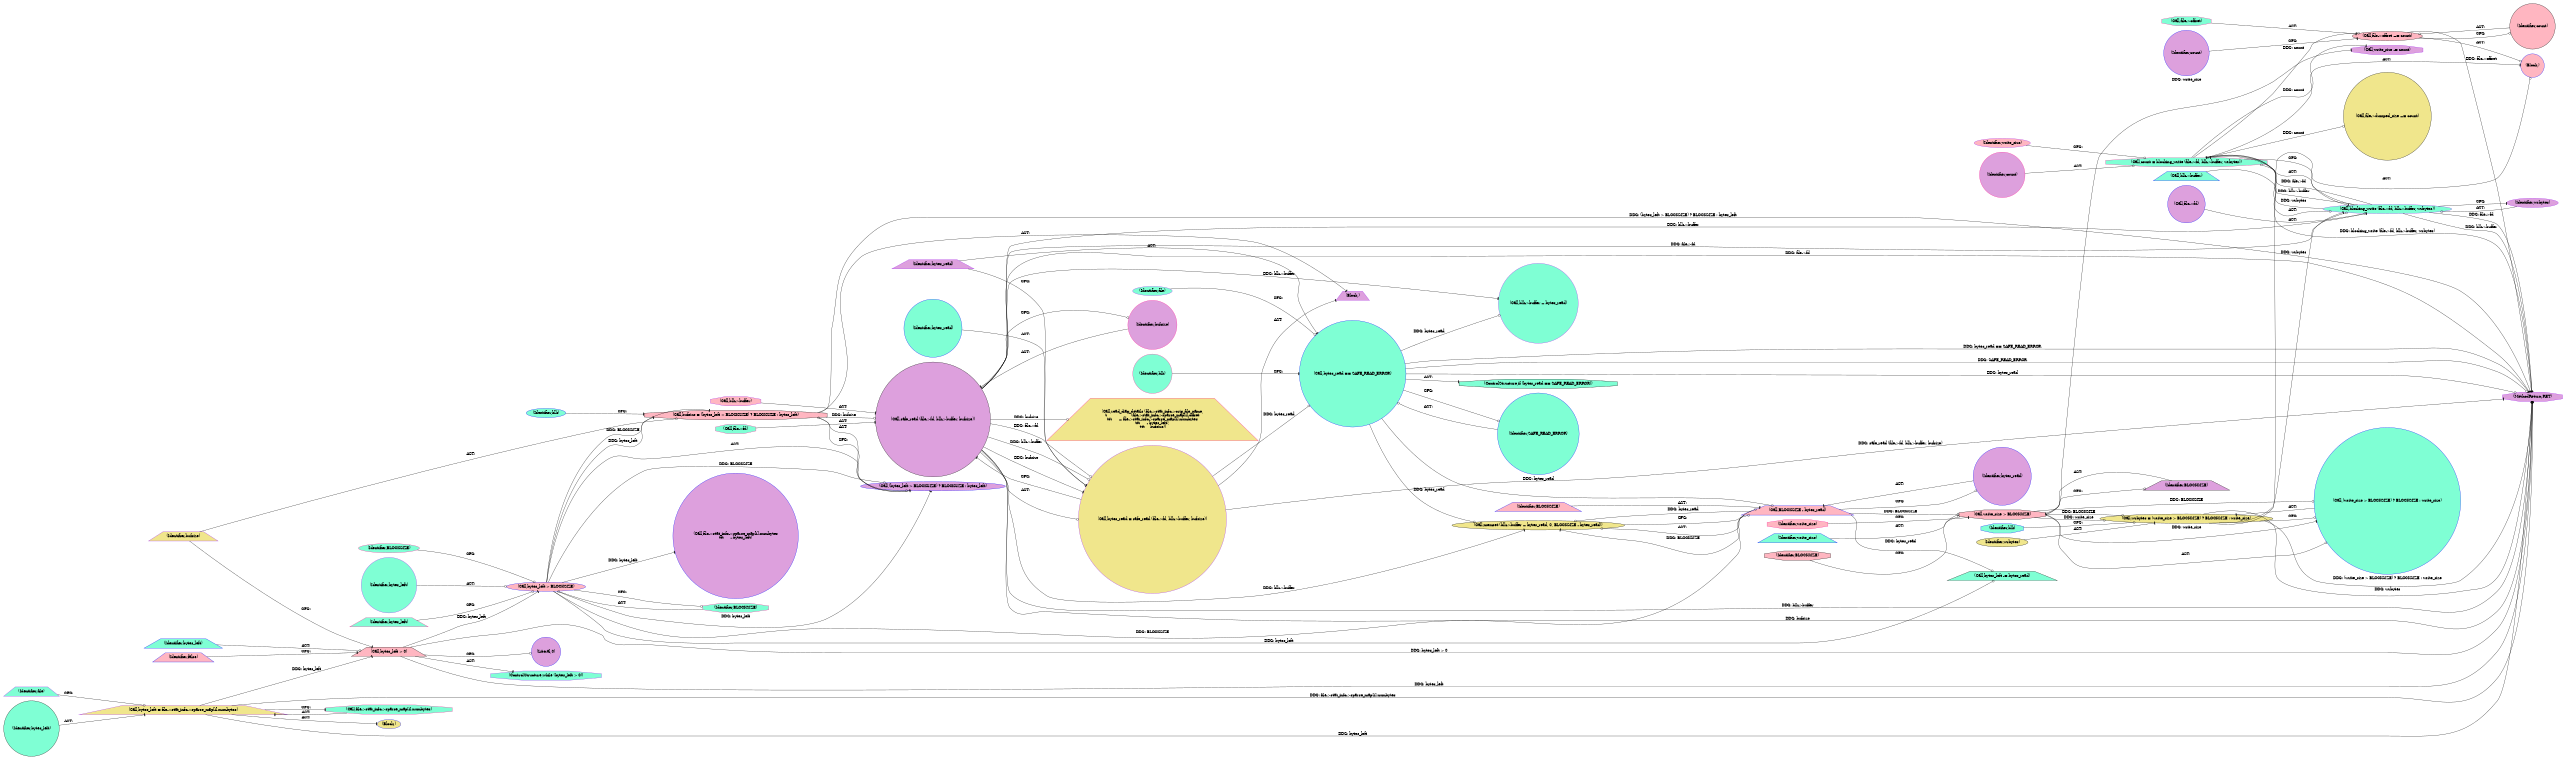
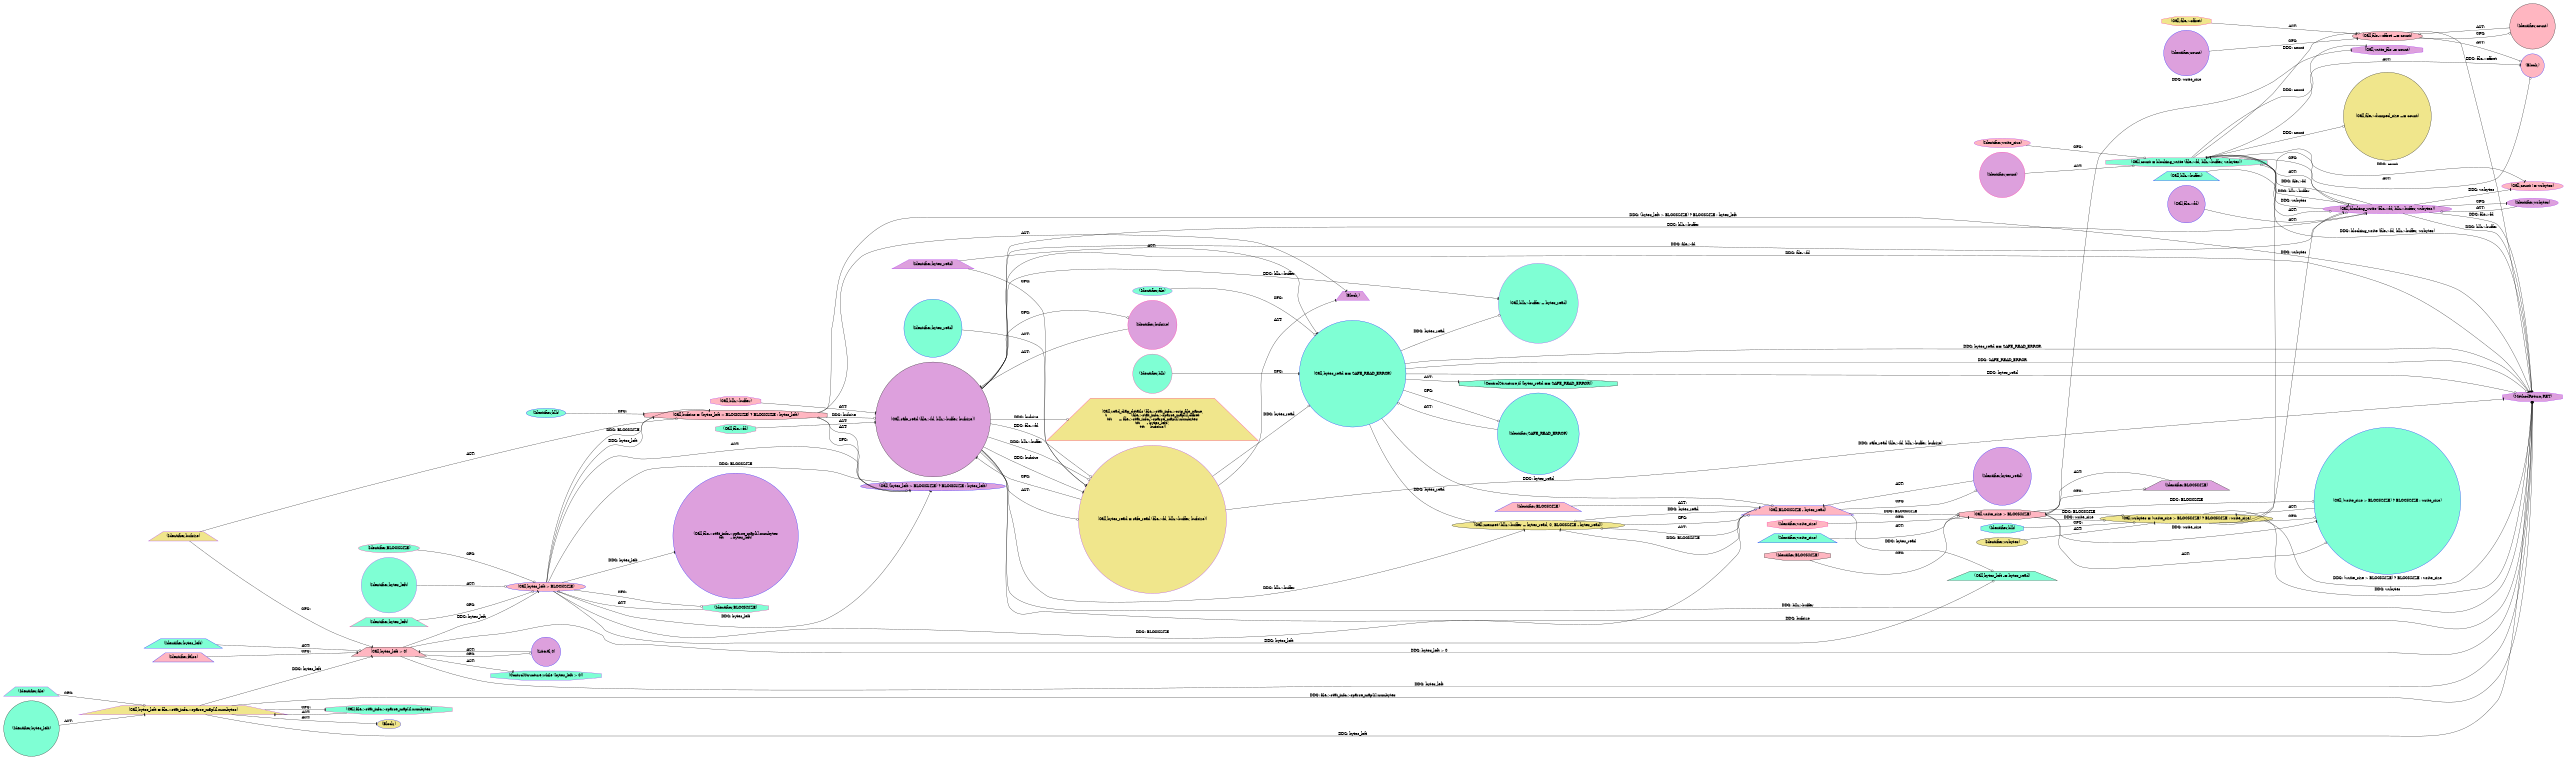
node "(Call,file->offset)": fillcolor aquamarine -> khaki
node "(Call,write_size -= count)": label "(Call,write_size -= count)" -> "(Call,write_file -= count)"
node "(Call,count != wrbytes)": added
node "(Call,blocking_write (file->fd, blk->buffer, wrbytes))": fillcolor aquamarine -> plum
edge "(Literal,0)" -> "(Call,bytes_left > 0)": added, label "AST:"
